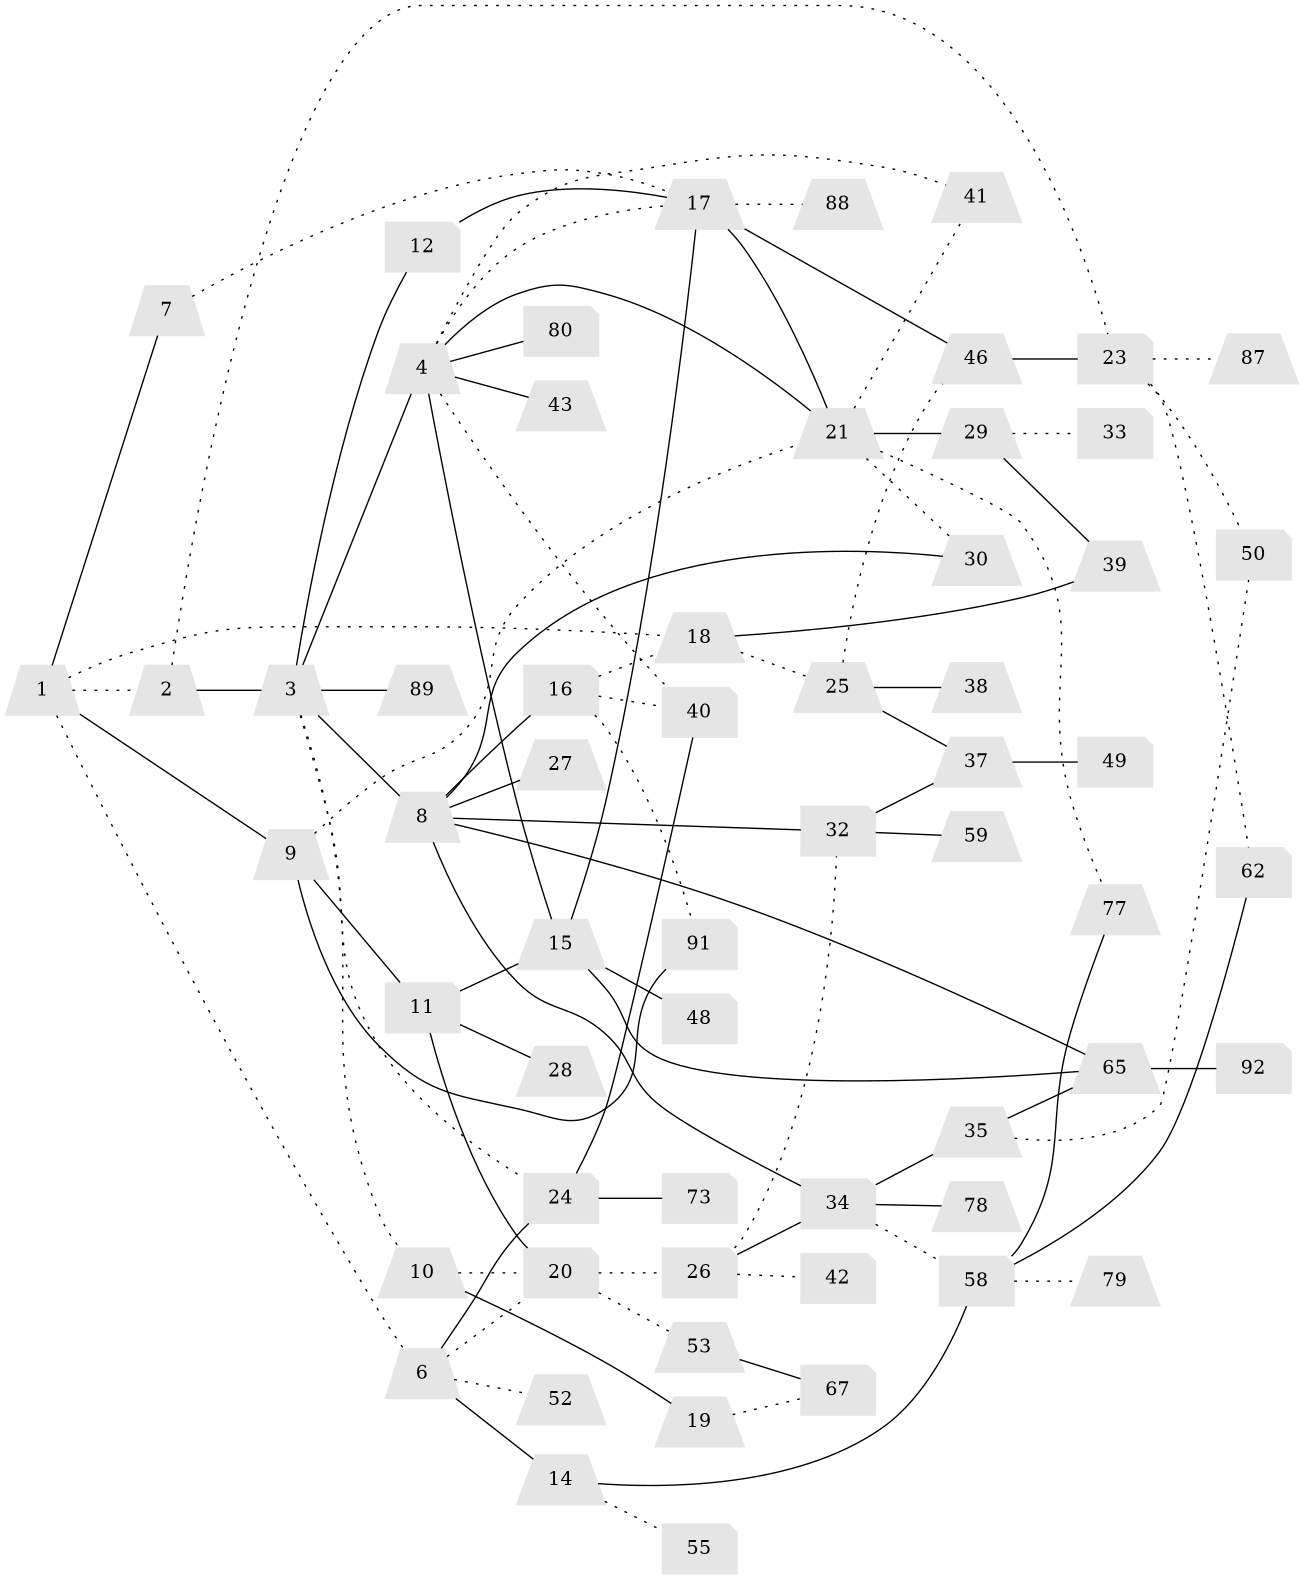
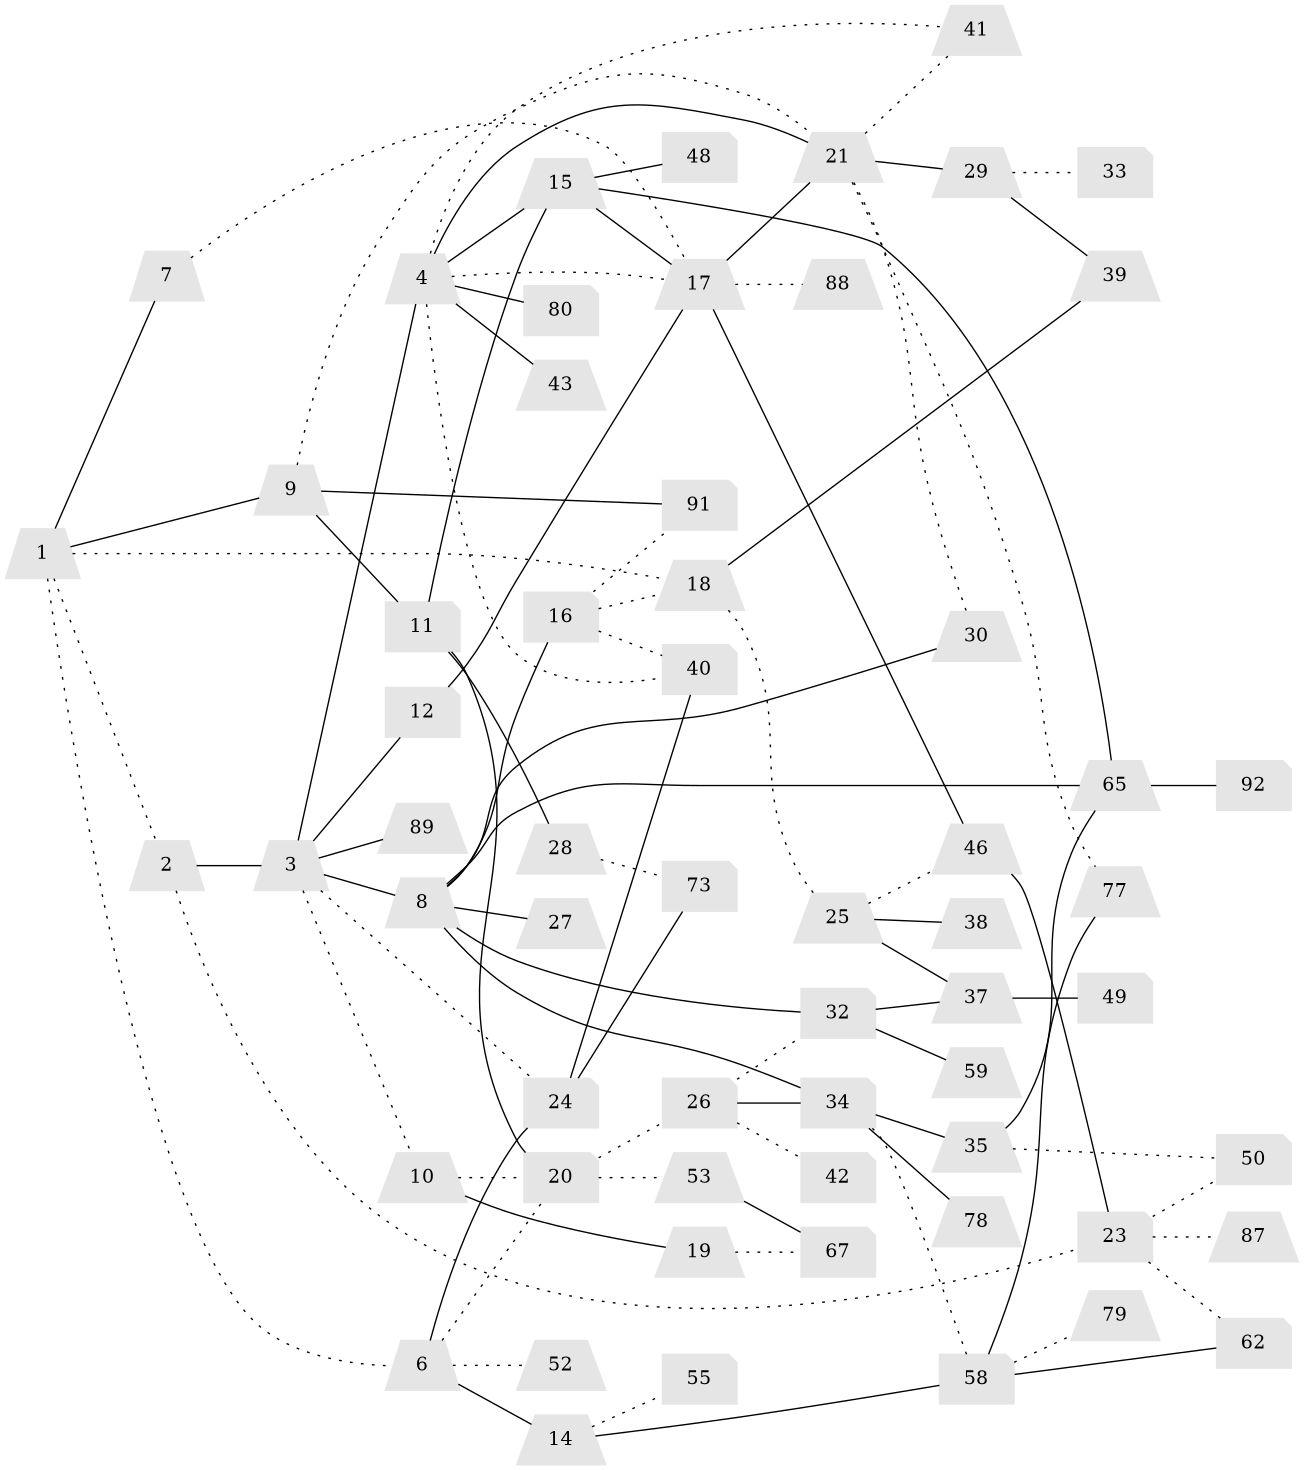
edge "28" -- "73": added
